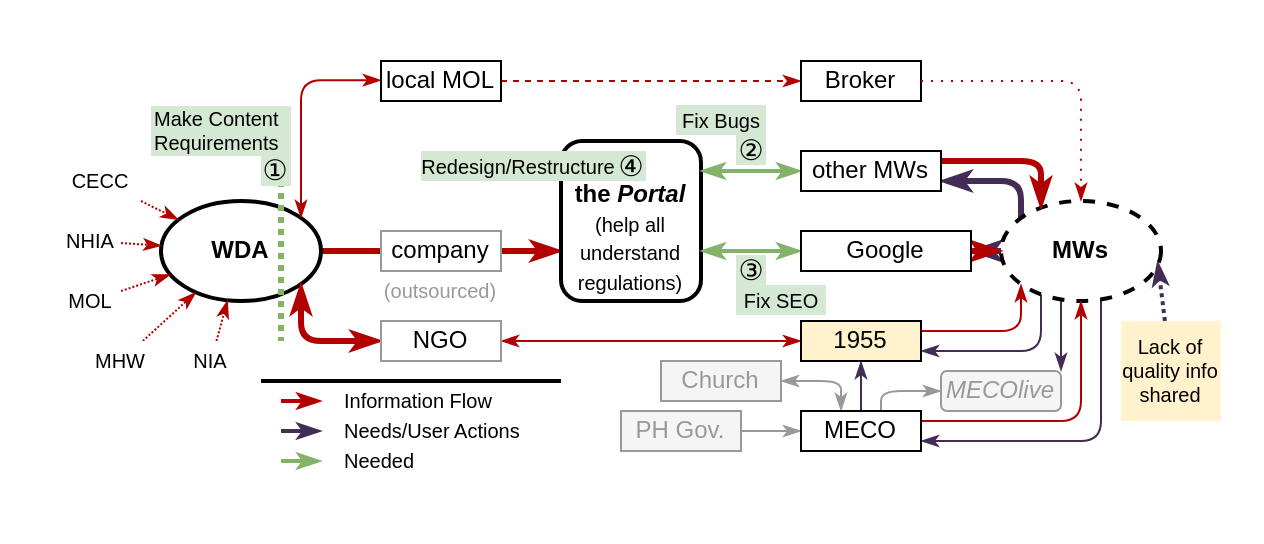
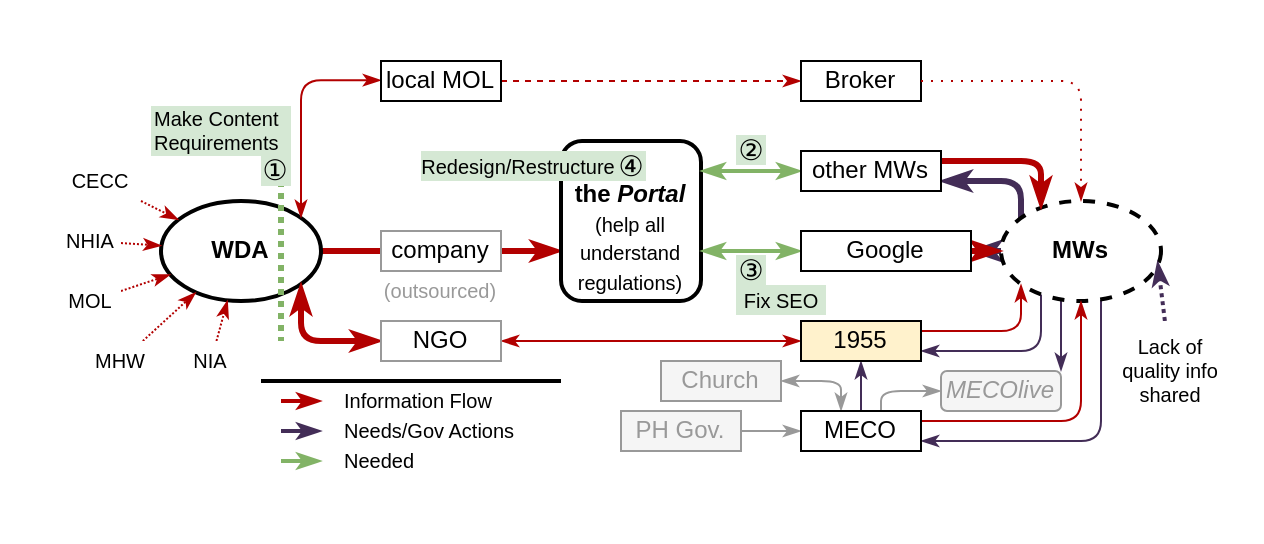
node "Fix Bugs": removed
node "Lack of quality info shared": fillcolor #fff2cc -> #ffffff
node "Needs/User Actions": label "Needs/User Actions" -> "Needs/Gov Actions"
